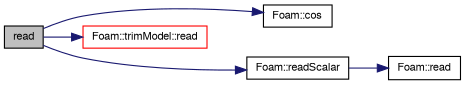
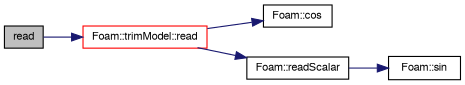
edge "read" -> "Foam::cos": now "Foam::trimModel::read" -> "Foam::cos"
edge "read" -> "Foam::readScalar": now "Foam::trimModel::read" -> "Foam::readScalar"
node "Foam::read": label "Foam::read" -> "Foam::sin"
